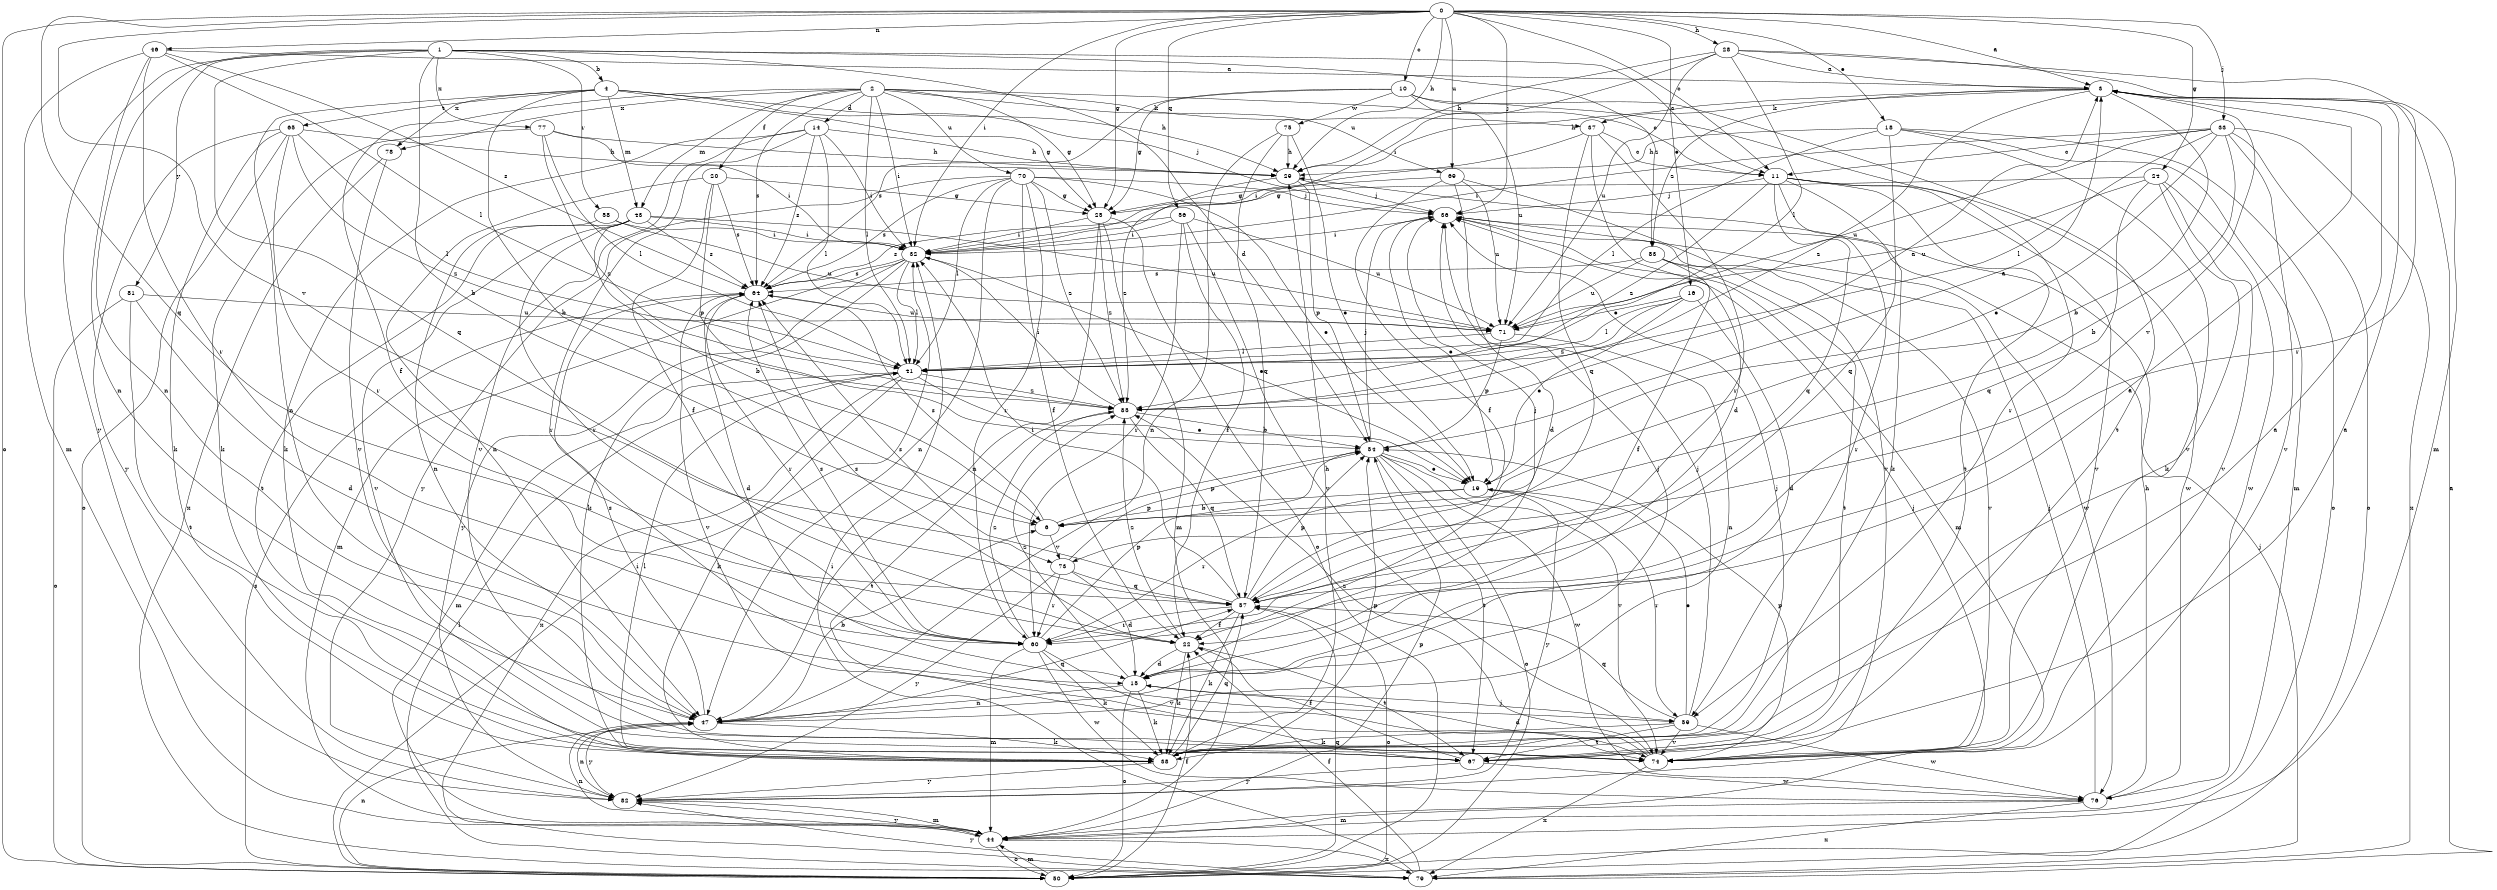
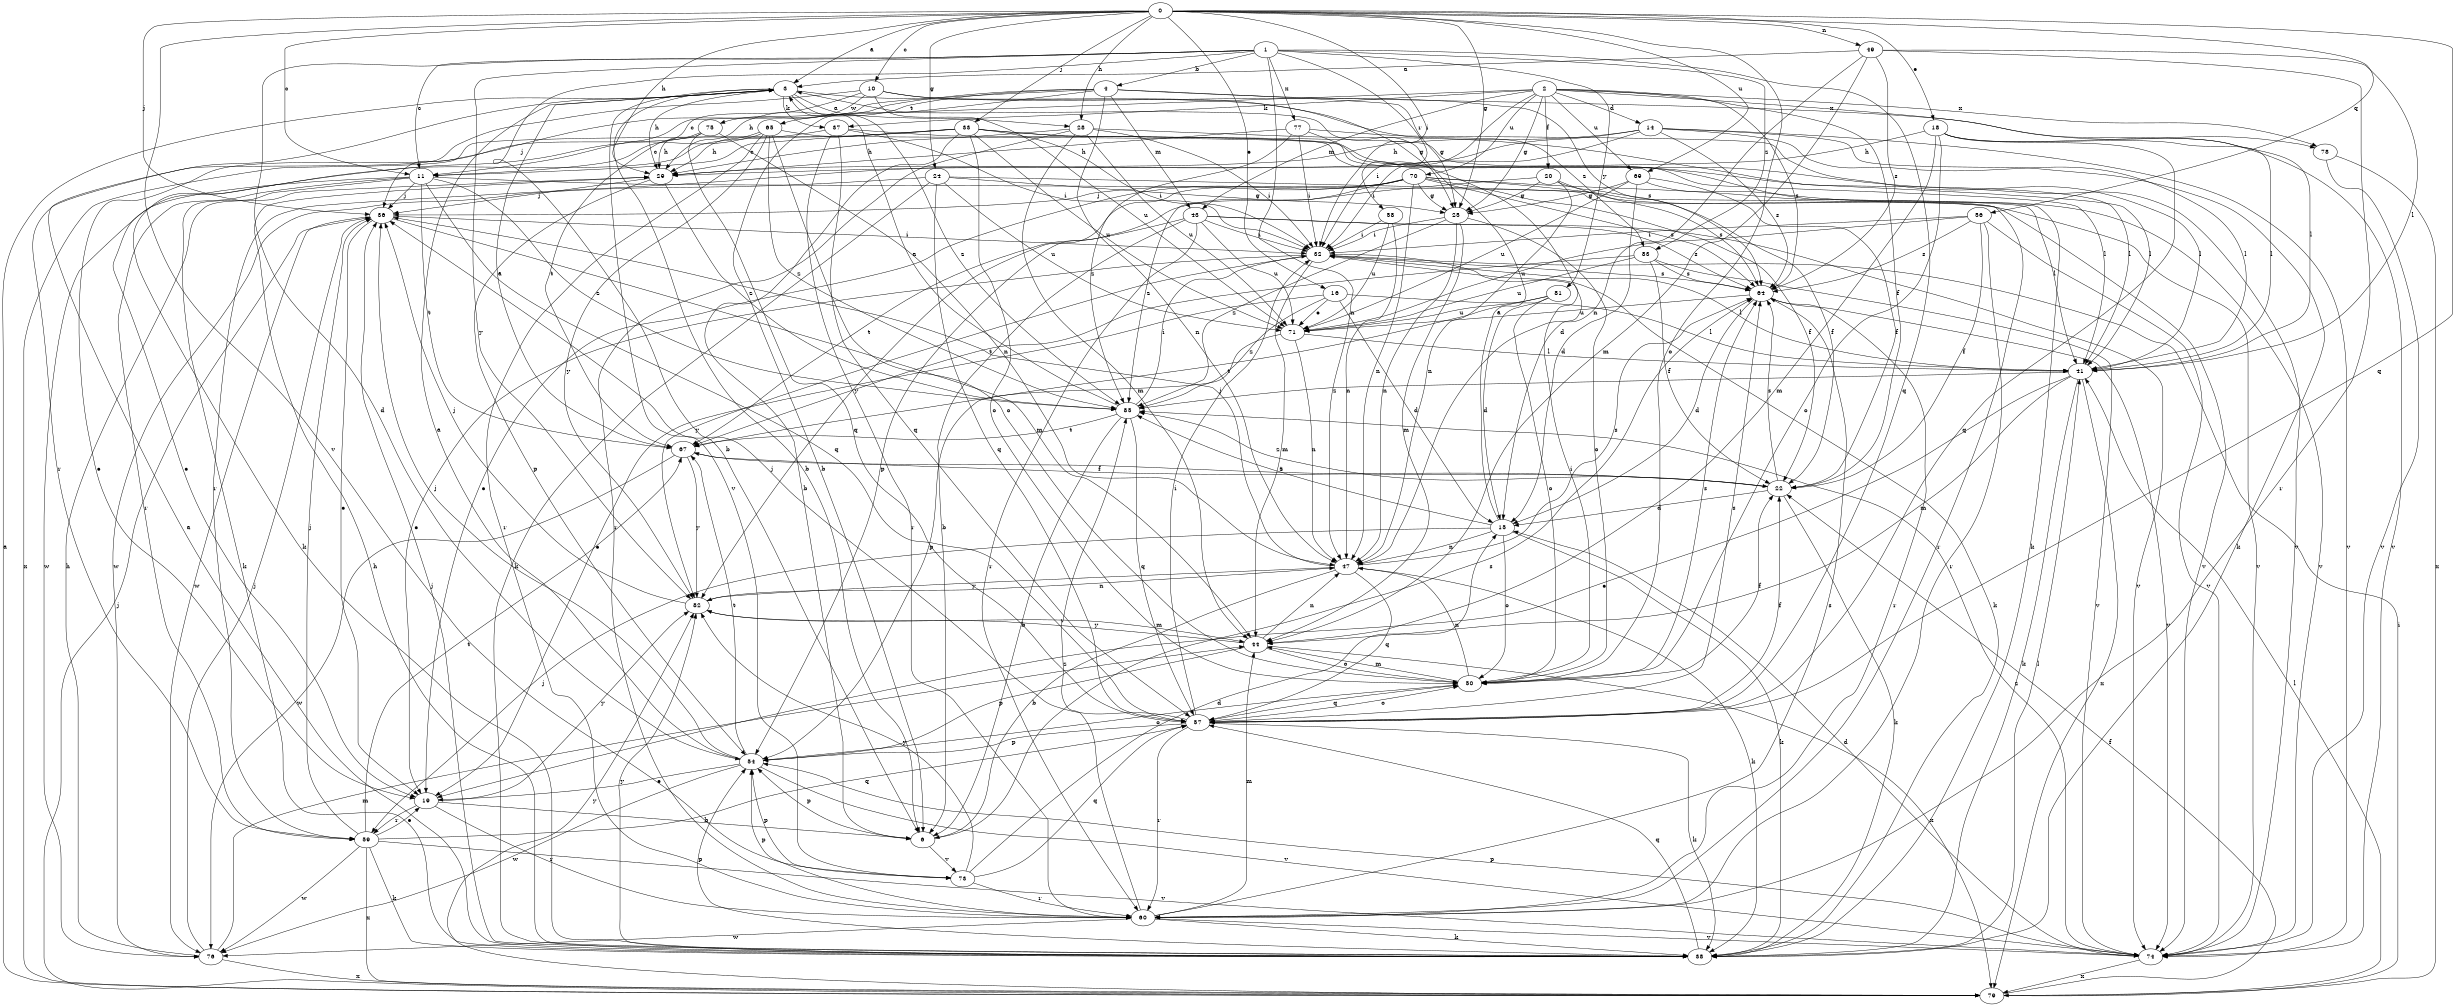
node "46": label "46" -> "49"
edge "28" -> "3": reversed
edge "85" -> "54": now "85" -> "6"
edge "59" -> "79": added, label "x"
